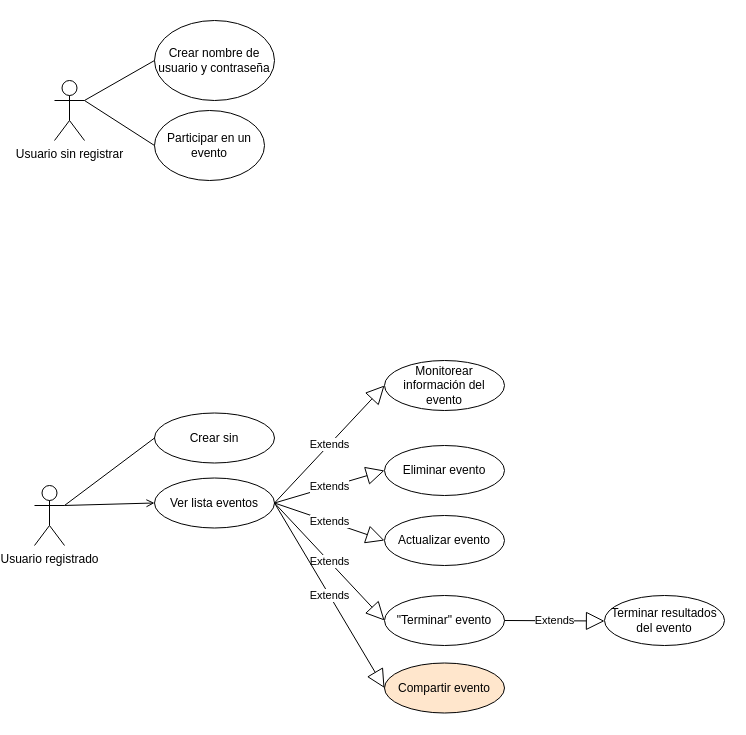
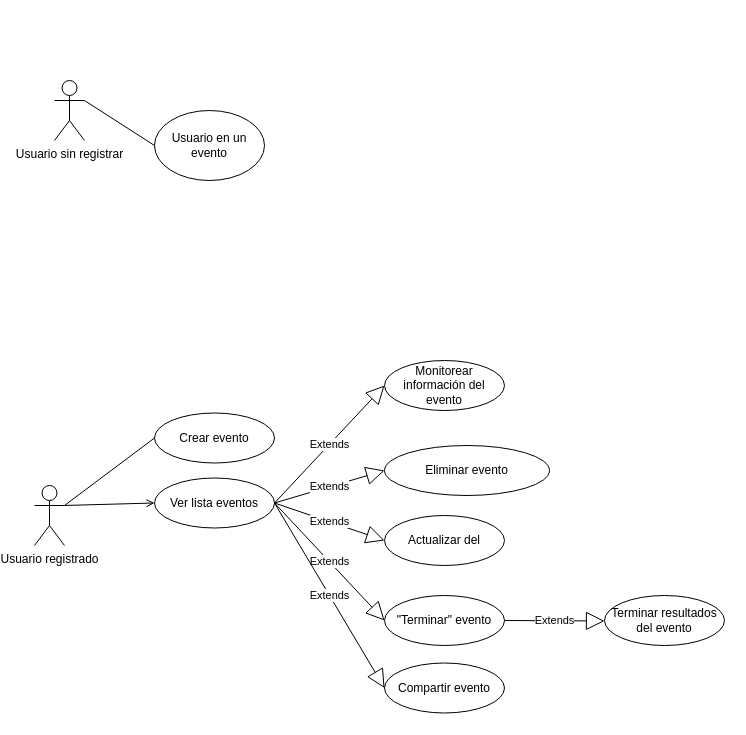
node "Crear nombre de usuario y contraseña": removed
edge "Crear nombre de usuario y contraseña" -- "Usuario sin registrar": removed
node "Participar en un evento": label "Participar en un evento" -> "Usuario en un evento"
node "Crear sin": label "Crear sin" -> "Crear evento"
node "Eliminar evento": size 120x50 -> 165x50
node "Actualizar evento": label "Actualizar evento" -> "Actualizar del"
node "Compartir evento": fillcolor #ffe6cc -> #ffffff
